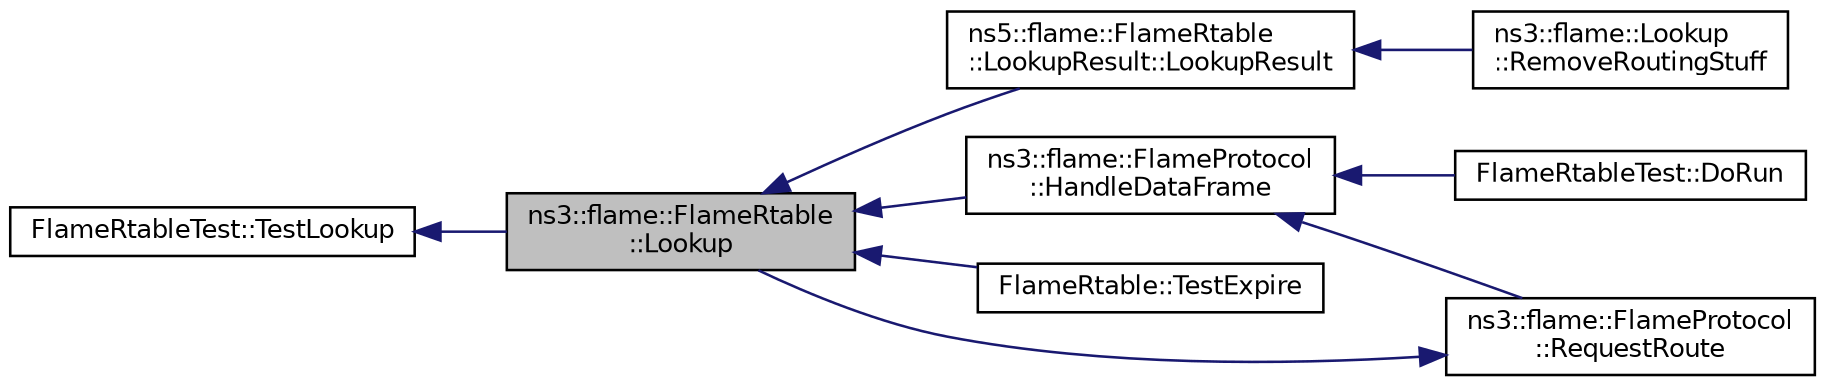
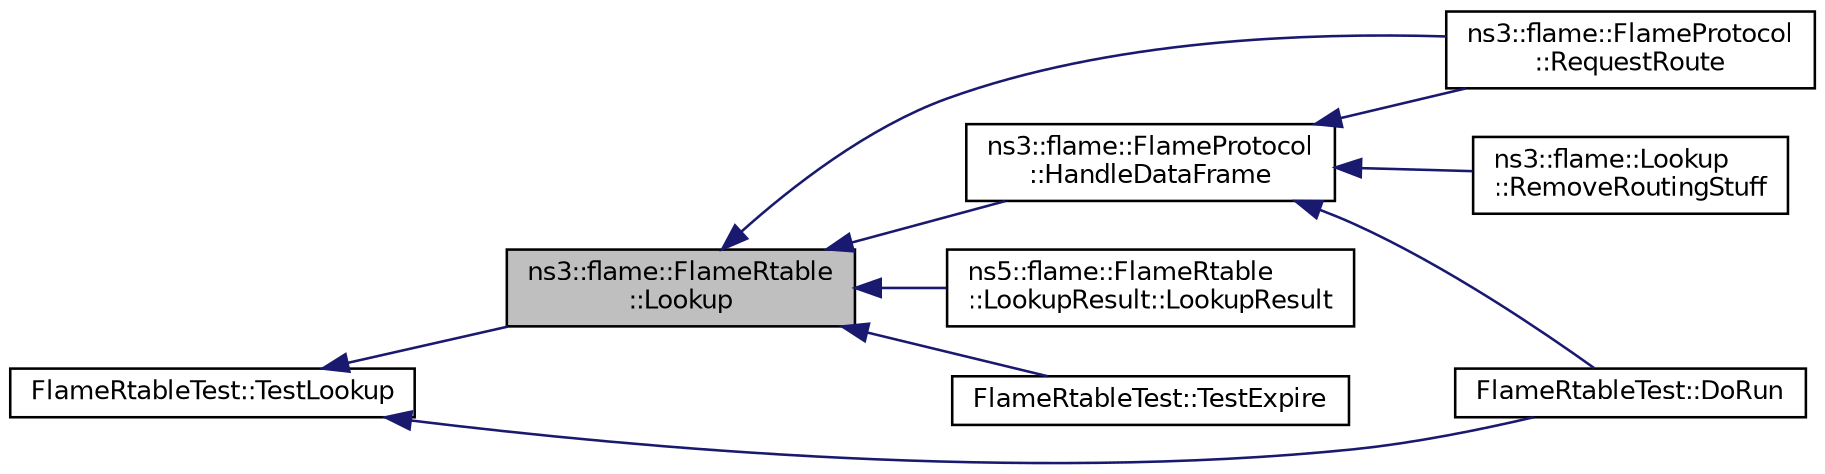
edge "ns3::flame::Lookup ::RemoveRoutingStuff" -> "ns5::flame::FlameRtable ::LookupResult::LookupResult": now "ns3::flame::Lookup ::RemoveRoutingStuff" -> "ns3::flame::FlameProtocol ::HandleDataFrame"
node "FlameRtable::TestExpire": label "FlameRtable::TestExpire" -> "FlameRtableTest::TestExpire"
edge "ns3::flame::FlameRtable ::Lookup" -> "ns3::flame::FlameProtocol ::RequestRoute": reversed
edge "FlameRtableTest::DoRun" -> "FlameRtableTest::TestLookup": added
